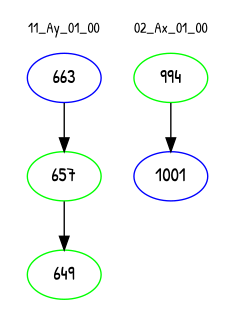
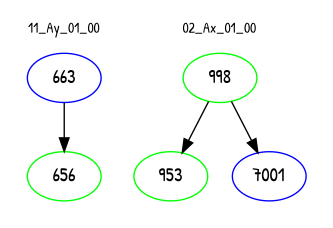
node "994": label "994" -> "998"
node "657": label "657" -> "656"
node "953": added
node "1001": label "1001" -> "7001"
node "649": removed
